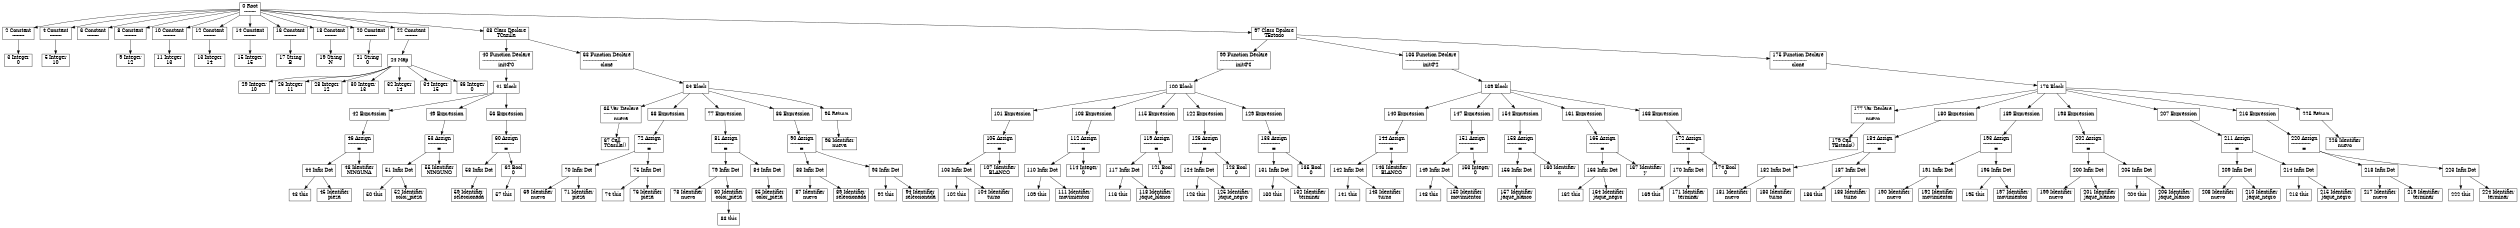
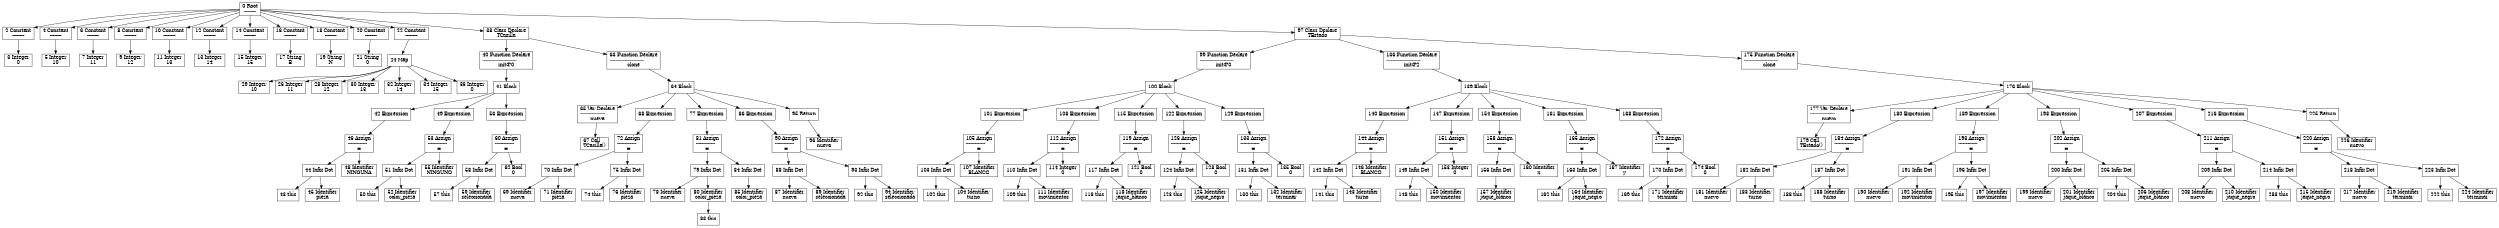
node "7 Integer 11": added
edge "62 Bool 0" -> "57 this": now "58 Infix Dot" -> "57 this"
node "213 this": label "213 this" -> "283 this"
